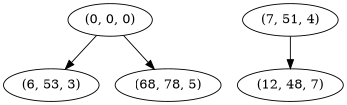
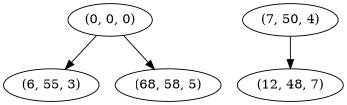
node "(7, 51, 4)": label "(7, 51, 4)" -> "(7, 50, 4)"
node "(6, 53, 3)": label "(6, 53, 3)" -> "(6, 55, 3)"
node "(68, 78, 5)": label "(68, 78, 5)" -> "(68, 58, 5)"
